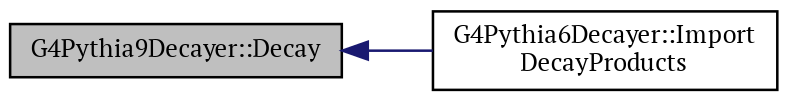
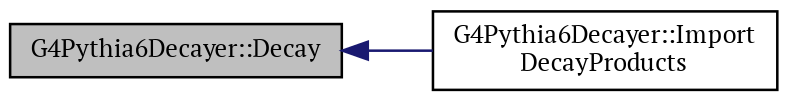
node "G4Pythia9Decayer::Decay": label "G4Pythia9Decayer::Decay" -> "G4Pythia6Decayer::Decay"
